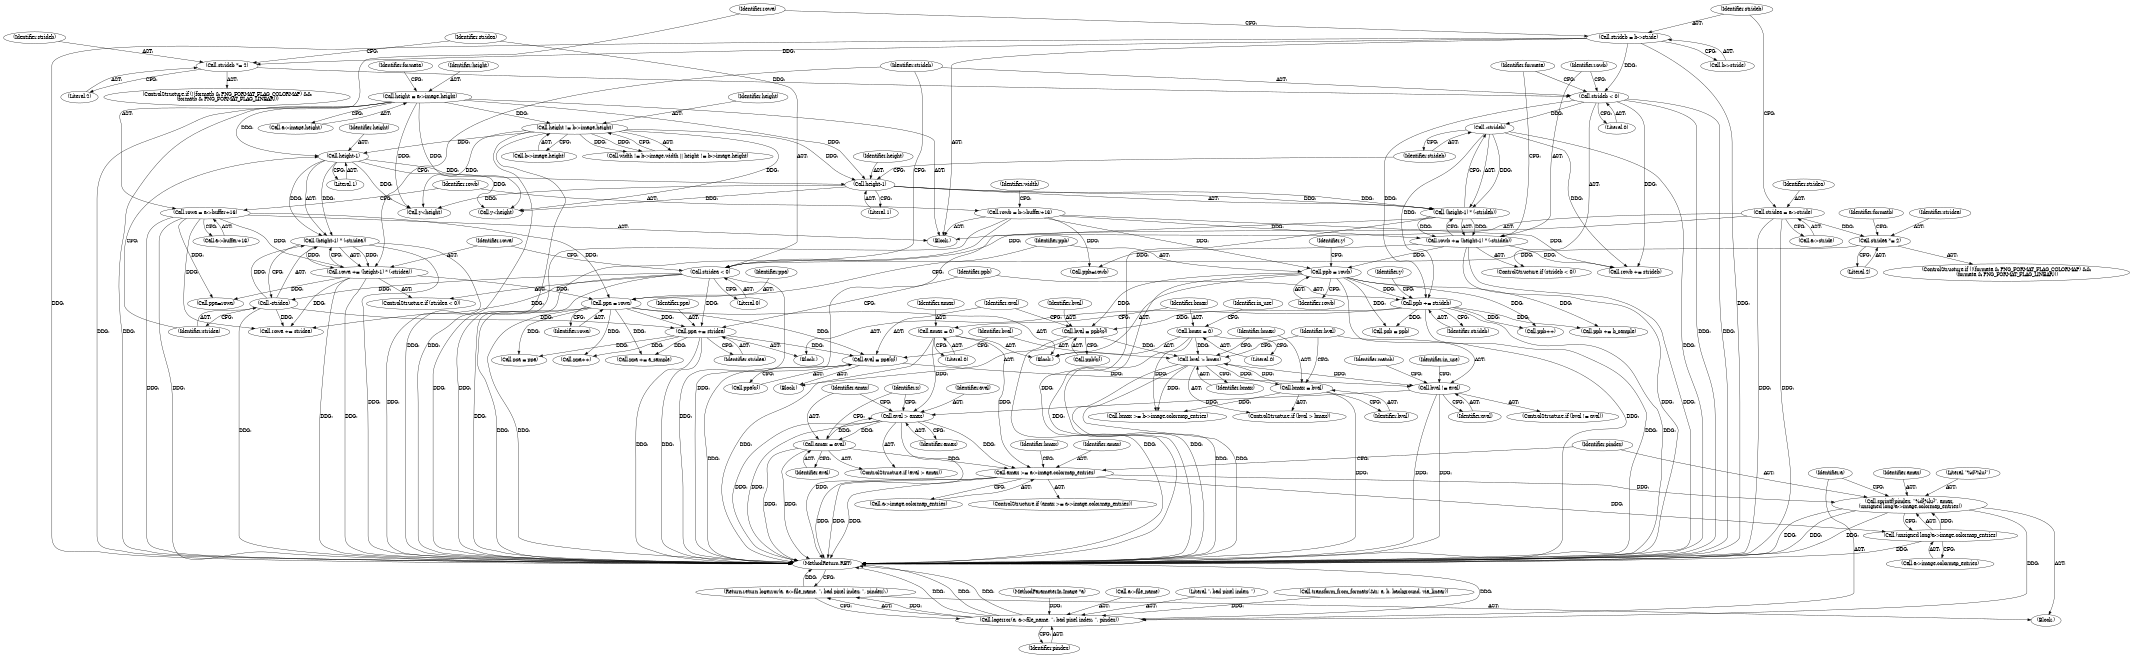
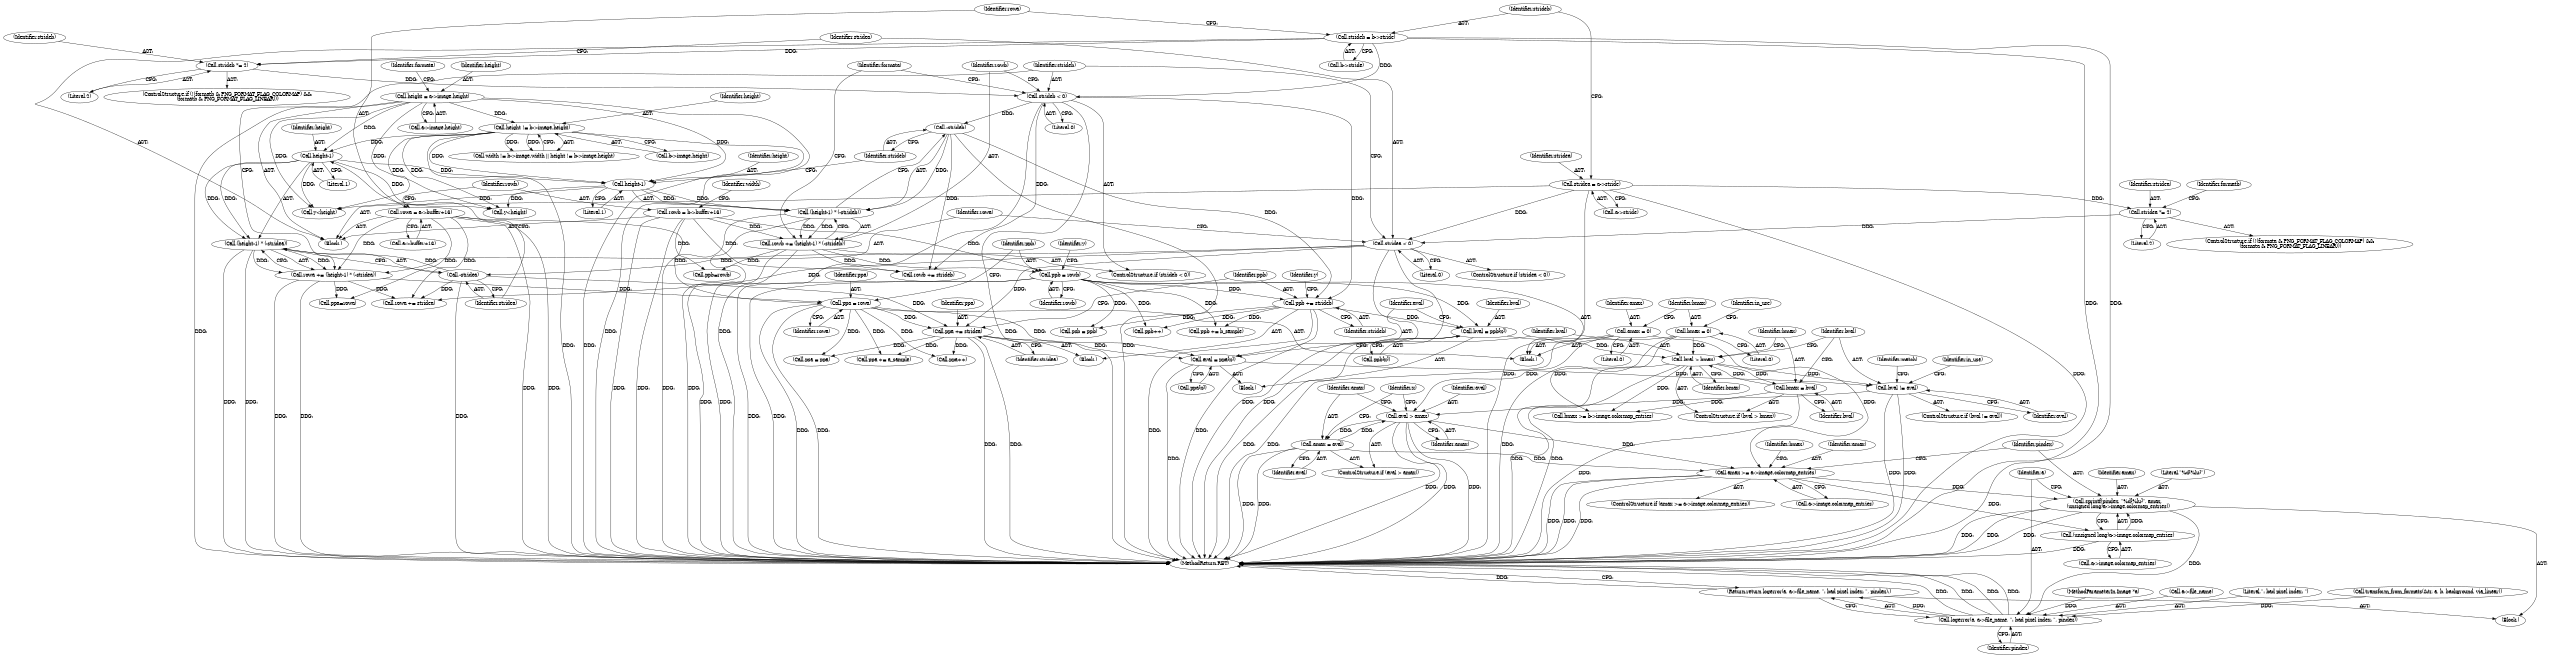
edge "(Call,rowa += (height-1) * (-stridea))" -> "(ControlStructure,if (stridea < 0))": removed, label "AST:"
